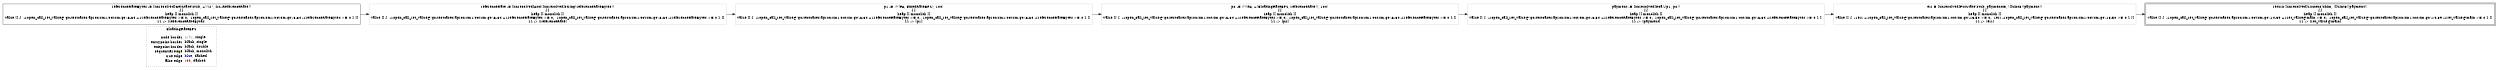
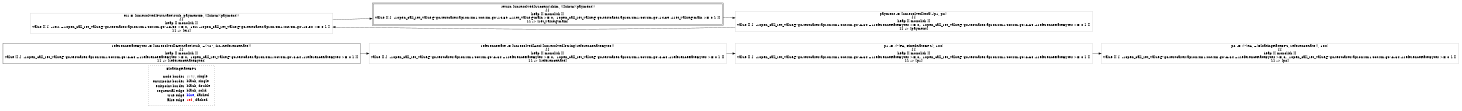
edge "p2 := /(*(PA, +(FloatingRateBPS, referenceRate)), 100)" -> "payment := [unresolved]Itoa(-(p1, p2))": now "return [unresolved]Success(shim, ([]uint8)(payment))" -> "payment := [unresolved]Itoa(-(p1, p2))"
node "node border": text ", monolith" -> ", solid"
